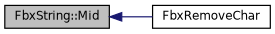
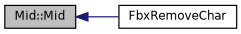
node "FbxString::Mid": label "FbxString::Mid" -> "Mid::Mid"
